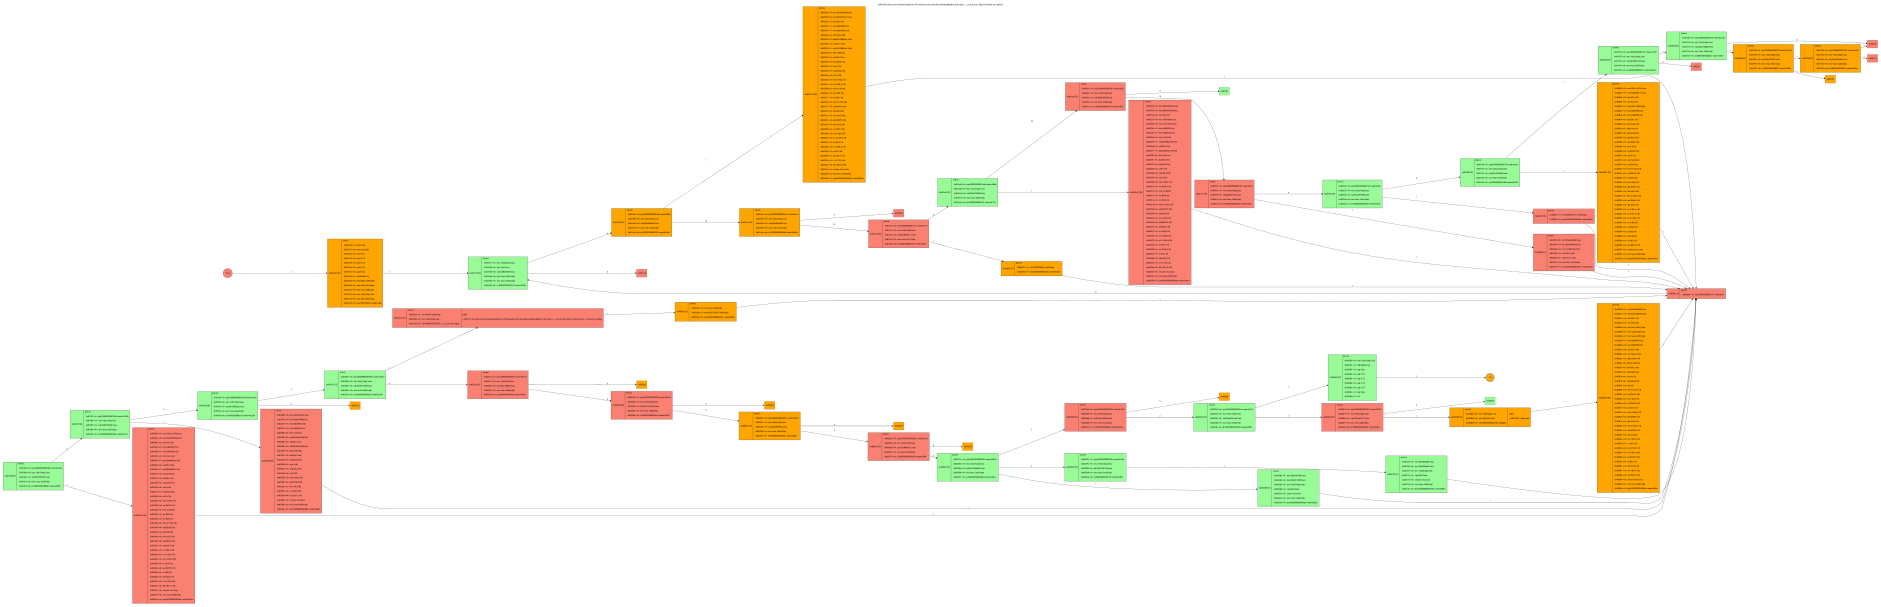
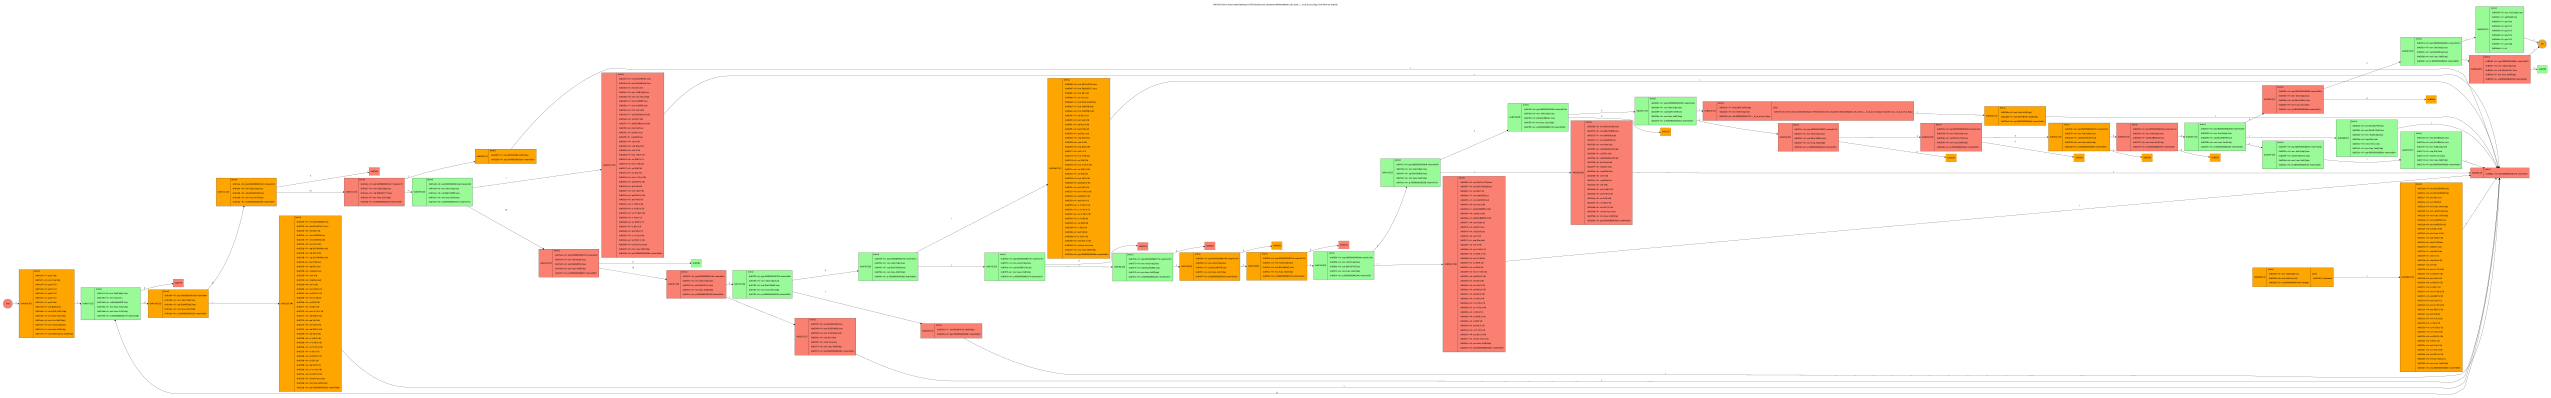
edge "0x401f9d [25]" -> "0x402431": now "0x401f9d [25]" -> "0x401fb6 [25]"
edge "0x4020e2 [25]" -> "0x4022b0 [13]": now "0x4020e2 [25]" -> "Exit"
